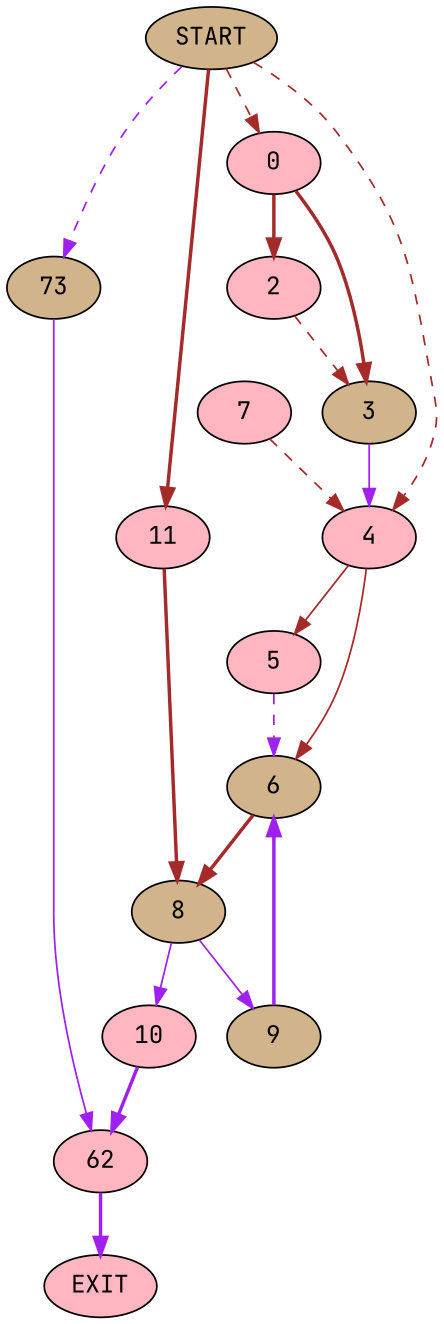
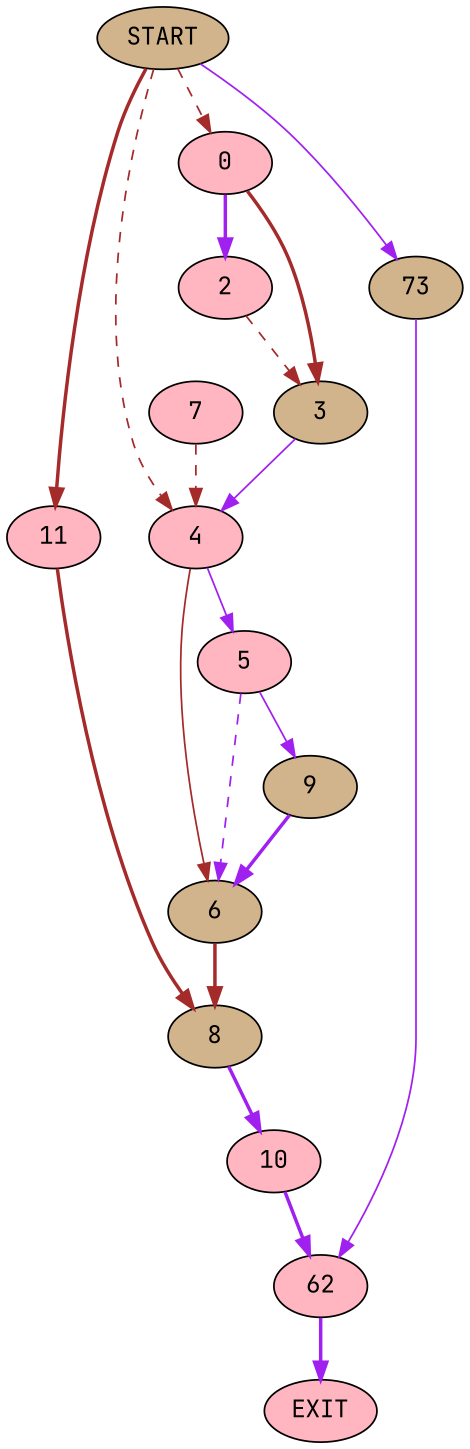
edge "START" -> "73": style dashed -> solid
edge "0" -> "2": color brown -> purple
edge "4" -> "5": color brown -> purple
edge "8" -> "10": style solid -> bold
edge "8" -> "9": now "5" -> "9"
